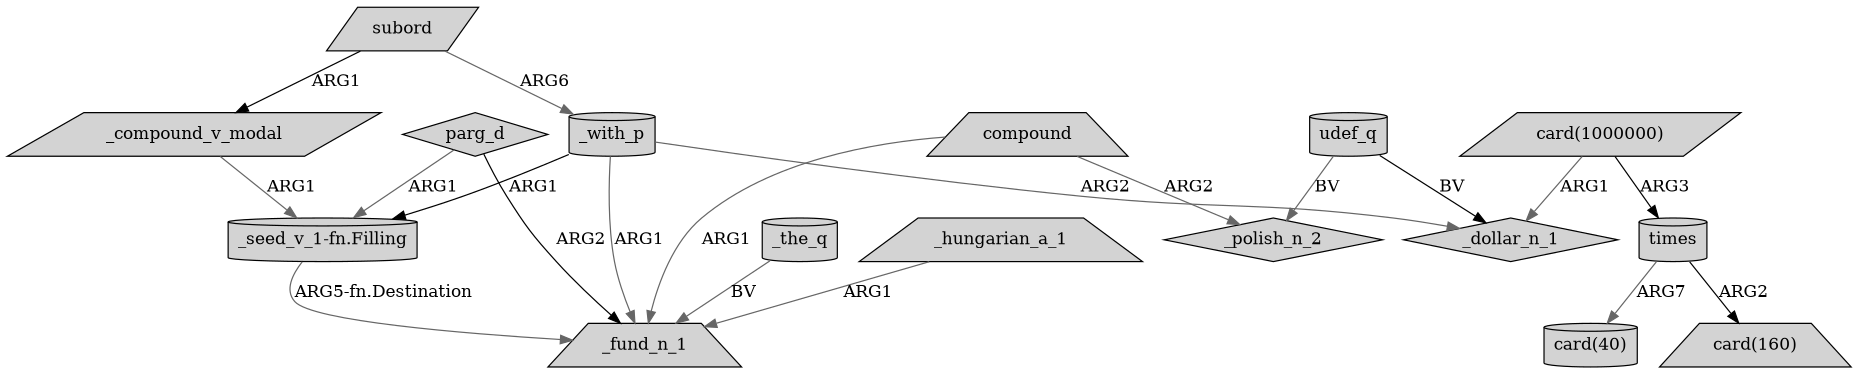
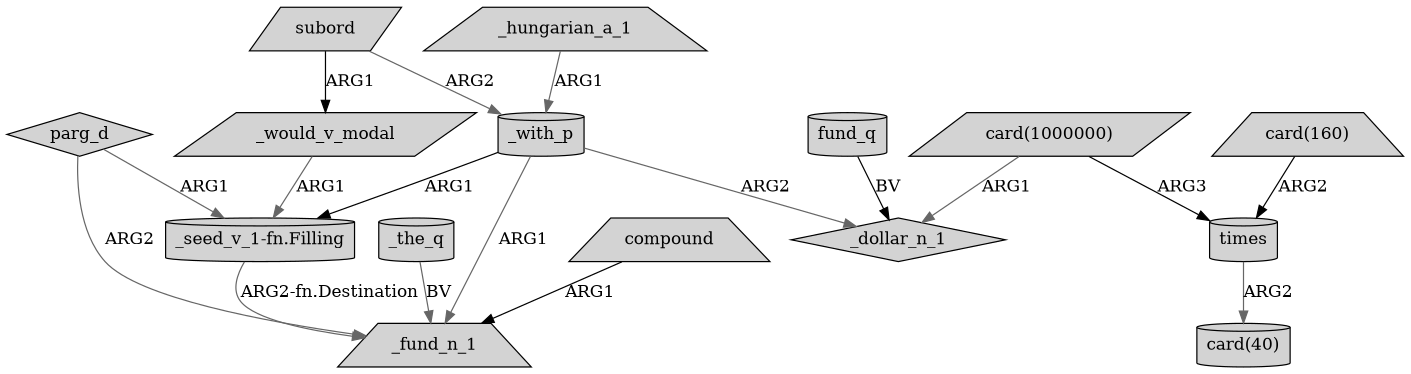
edge "subord" -> "_with_p": label "ARG6" -> "ARG2"
node "_compound_v_modal": label "_compound_v_modal" -> "_would_v_modal"
node "udef_q": label "udef_q" -> "fund_q"
edge "compound" -> "_fund_n_1": color gray40 -> black
node "_polish_n_2": removed
edge "parg_d" -> "_fund_n_1": color black -> gray40
edge "times" -> "card(160)": reversed
edge "_seed_v_1-fn.Filling" -> "_fund_n_1": label "ARG5-fn.Destination" -> "ARG2-fn.Destination"
edge "_hungarian_a_1" -> "_fund_n_1": now "_hungarian_a_1" -> "_with_p"
edge "times" -> "card(40)": label "ARG7" -> "ARG2"
